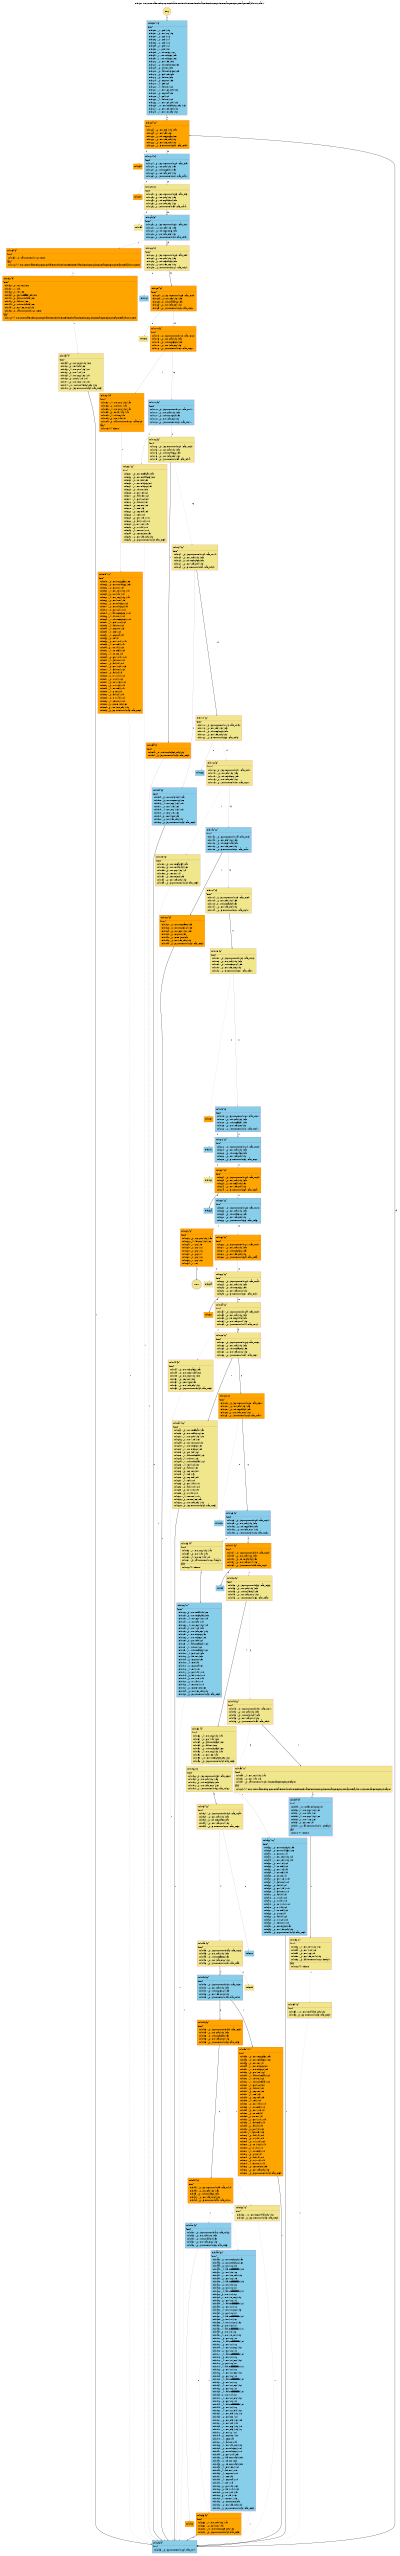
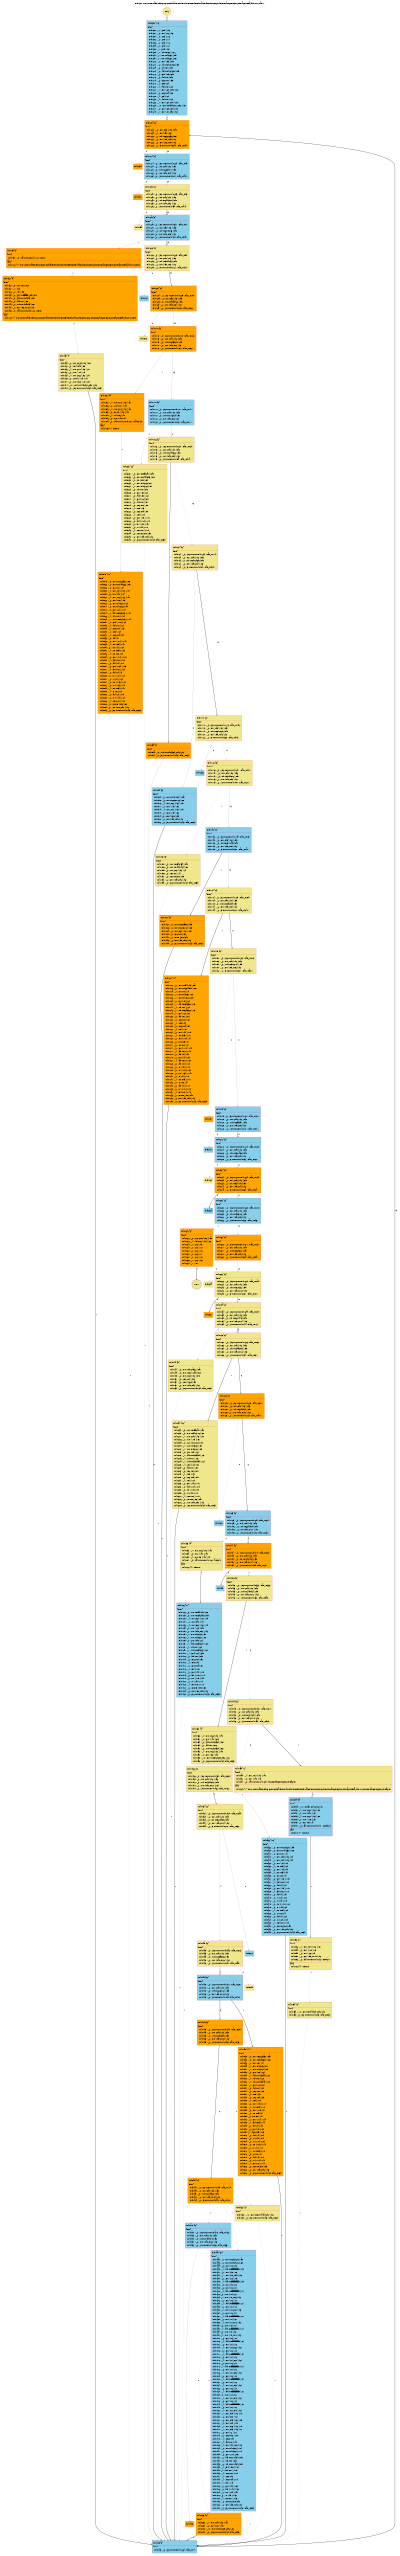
node "0x401c20 [147]": added
